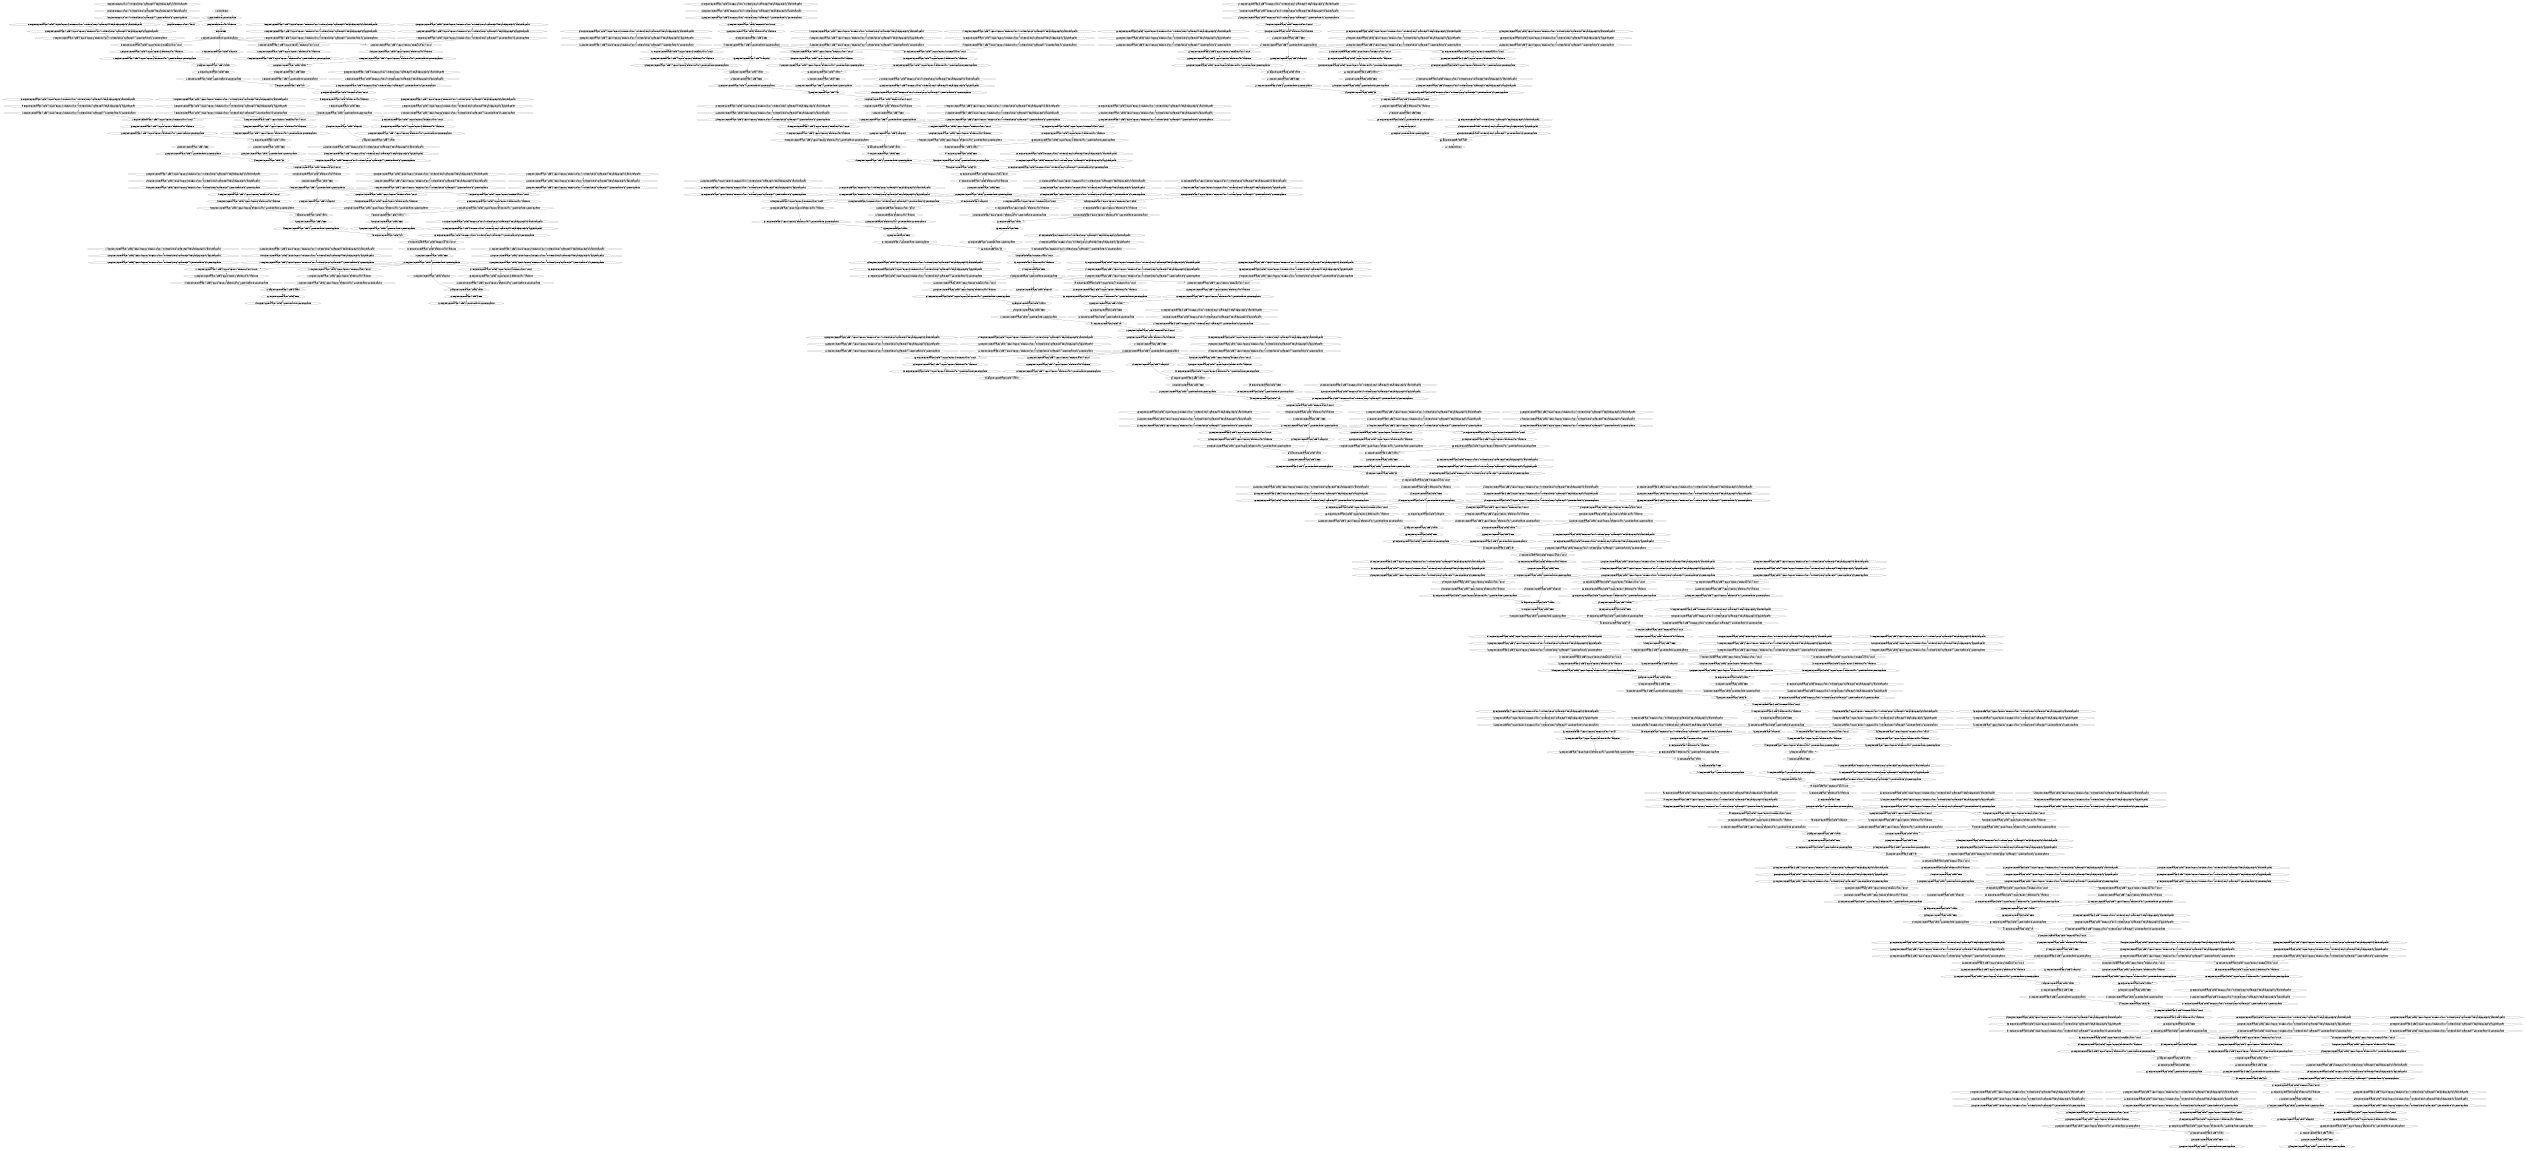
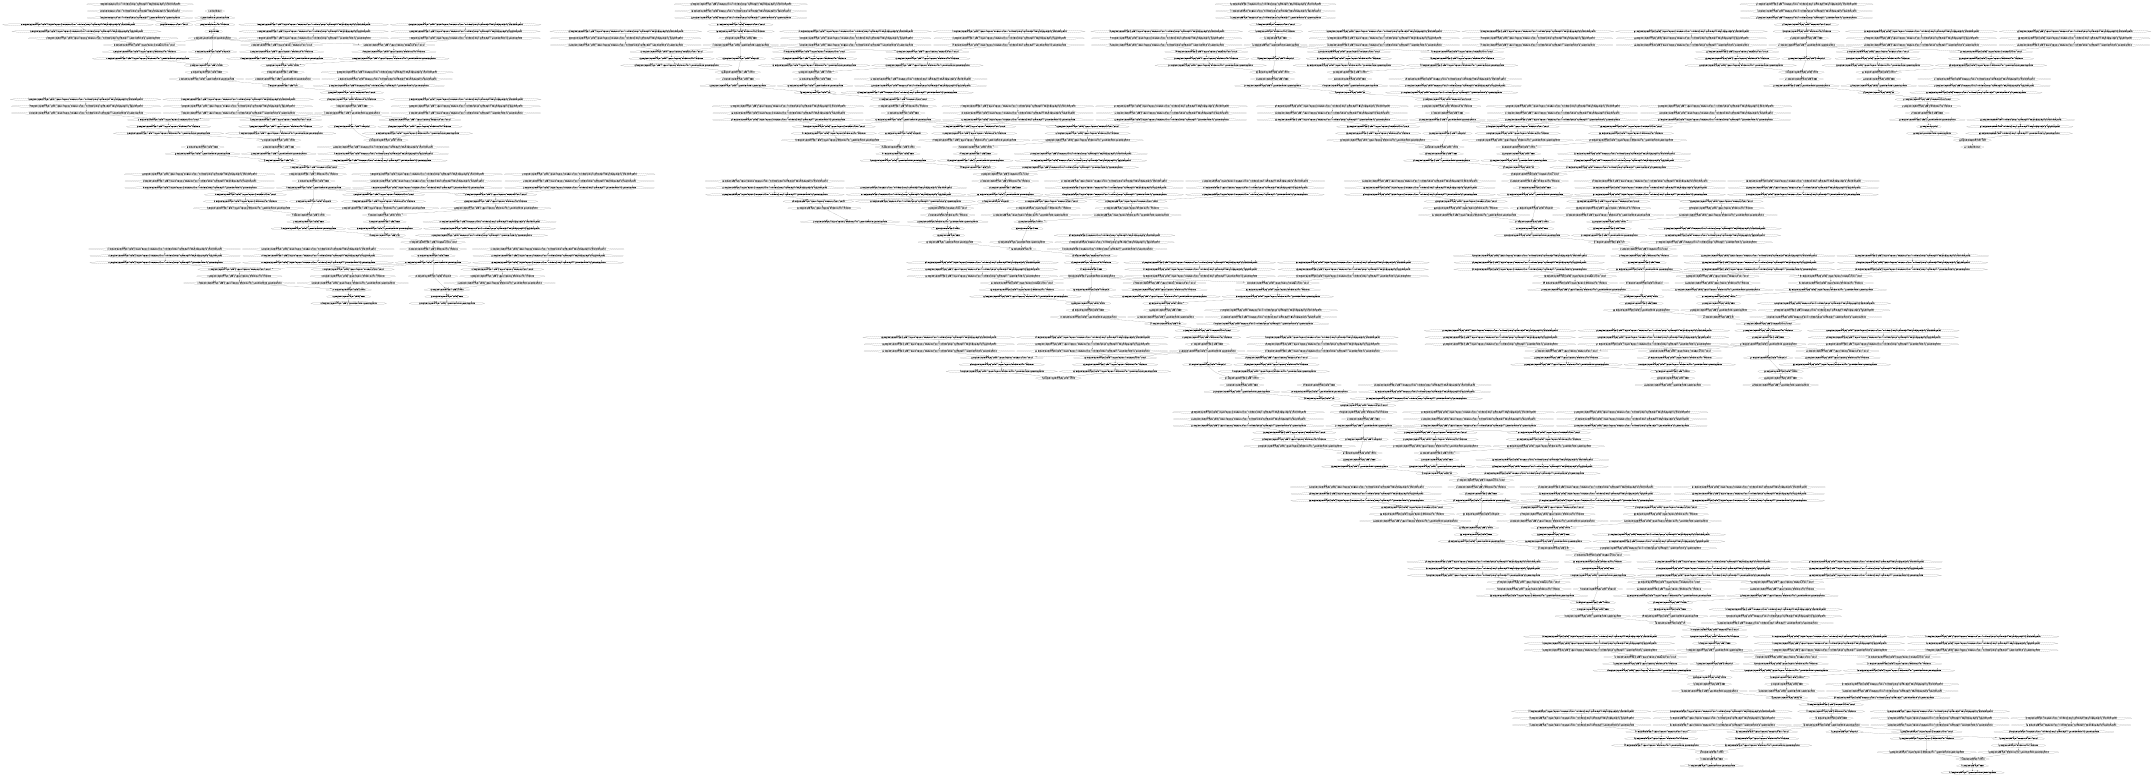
node "475 PNASNet/CellB[layer4]/cat": removed
